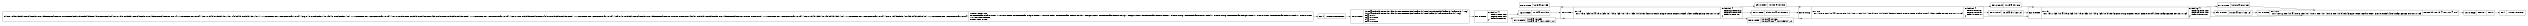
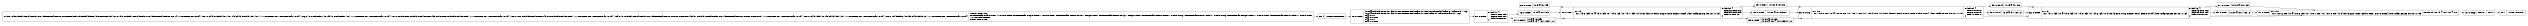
node "30: 0x003a": text "binds r10 = r17.bottom" -> "int r10 = r17.bottom"
node "32: 0x0046": text "case 5: case L9;" -> "case 5: goto L9;"
